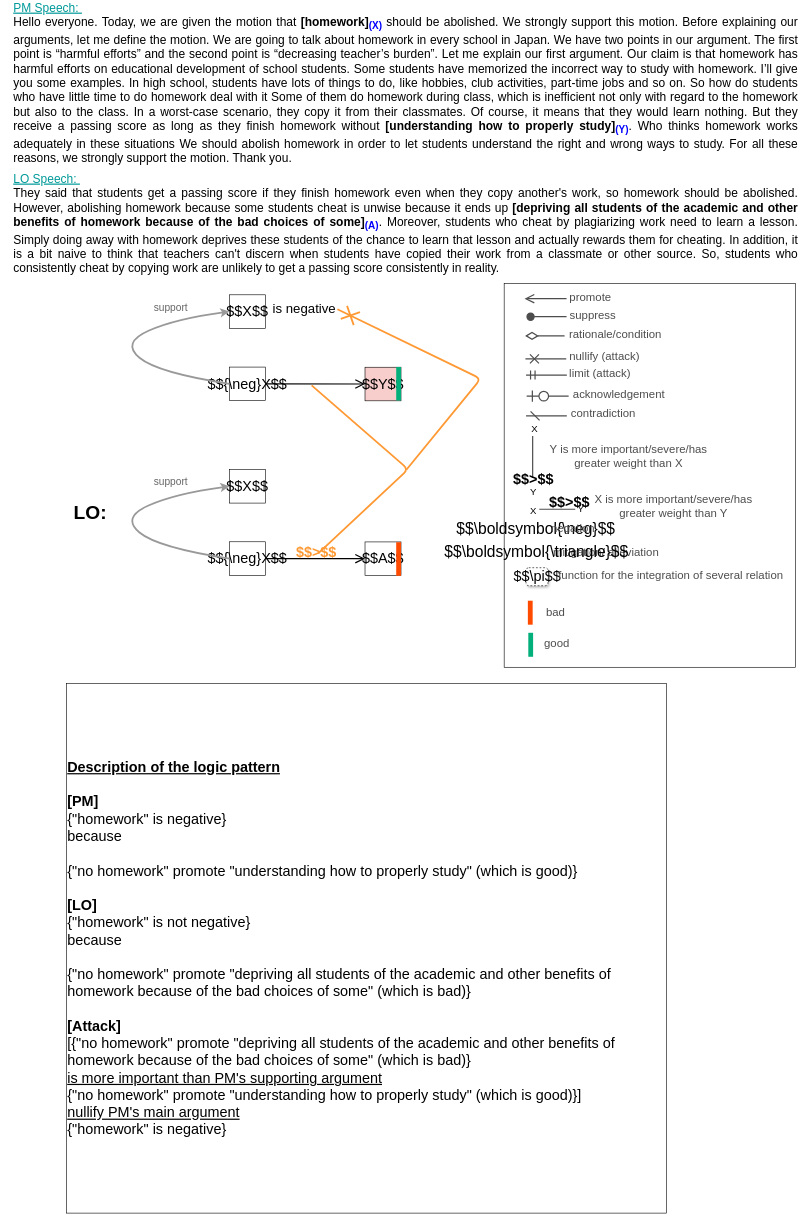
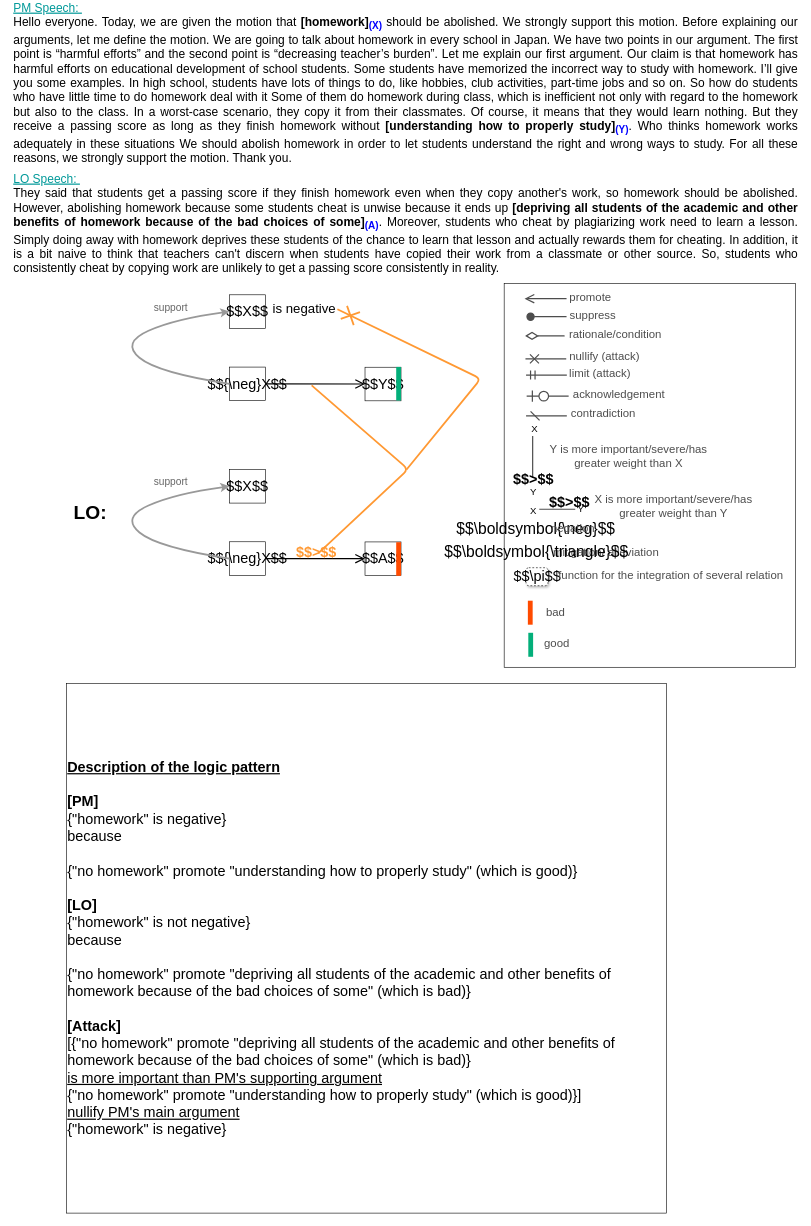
node "$$Y$$": fillcolor #f8cecc -> #ffffff
